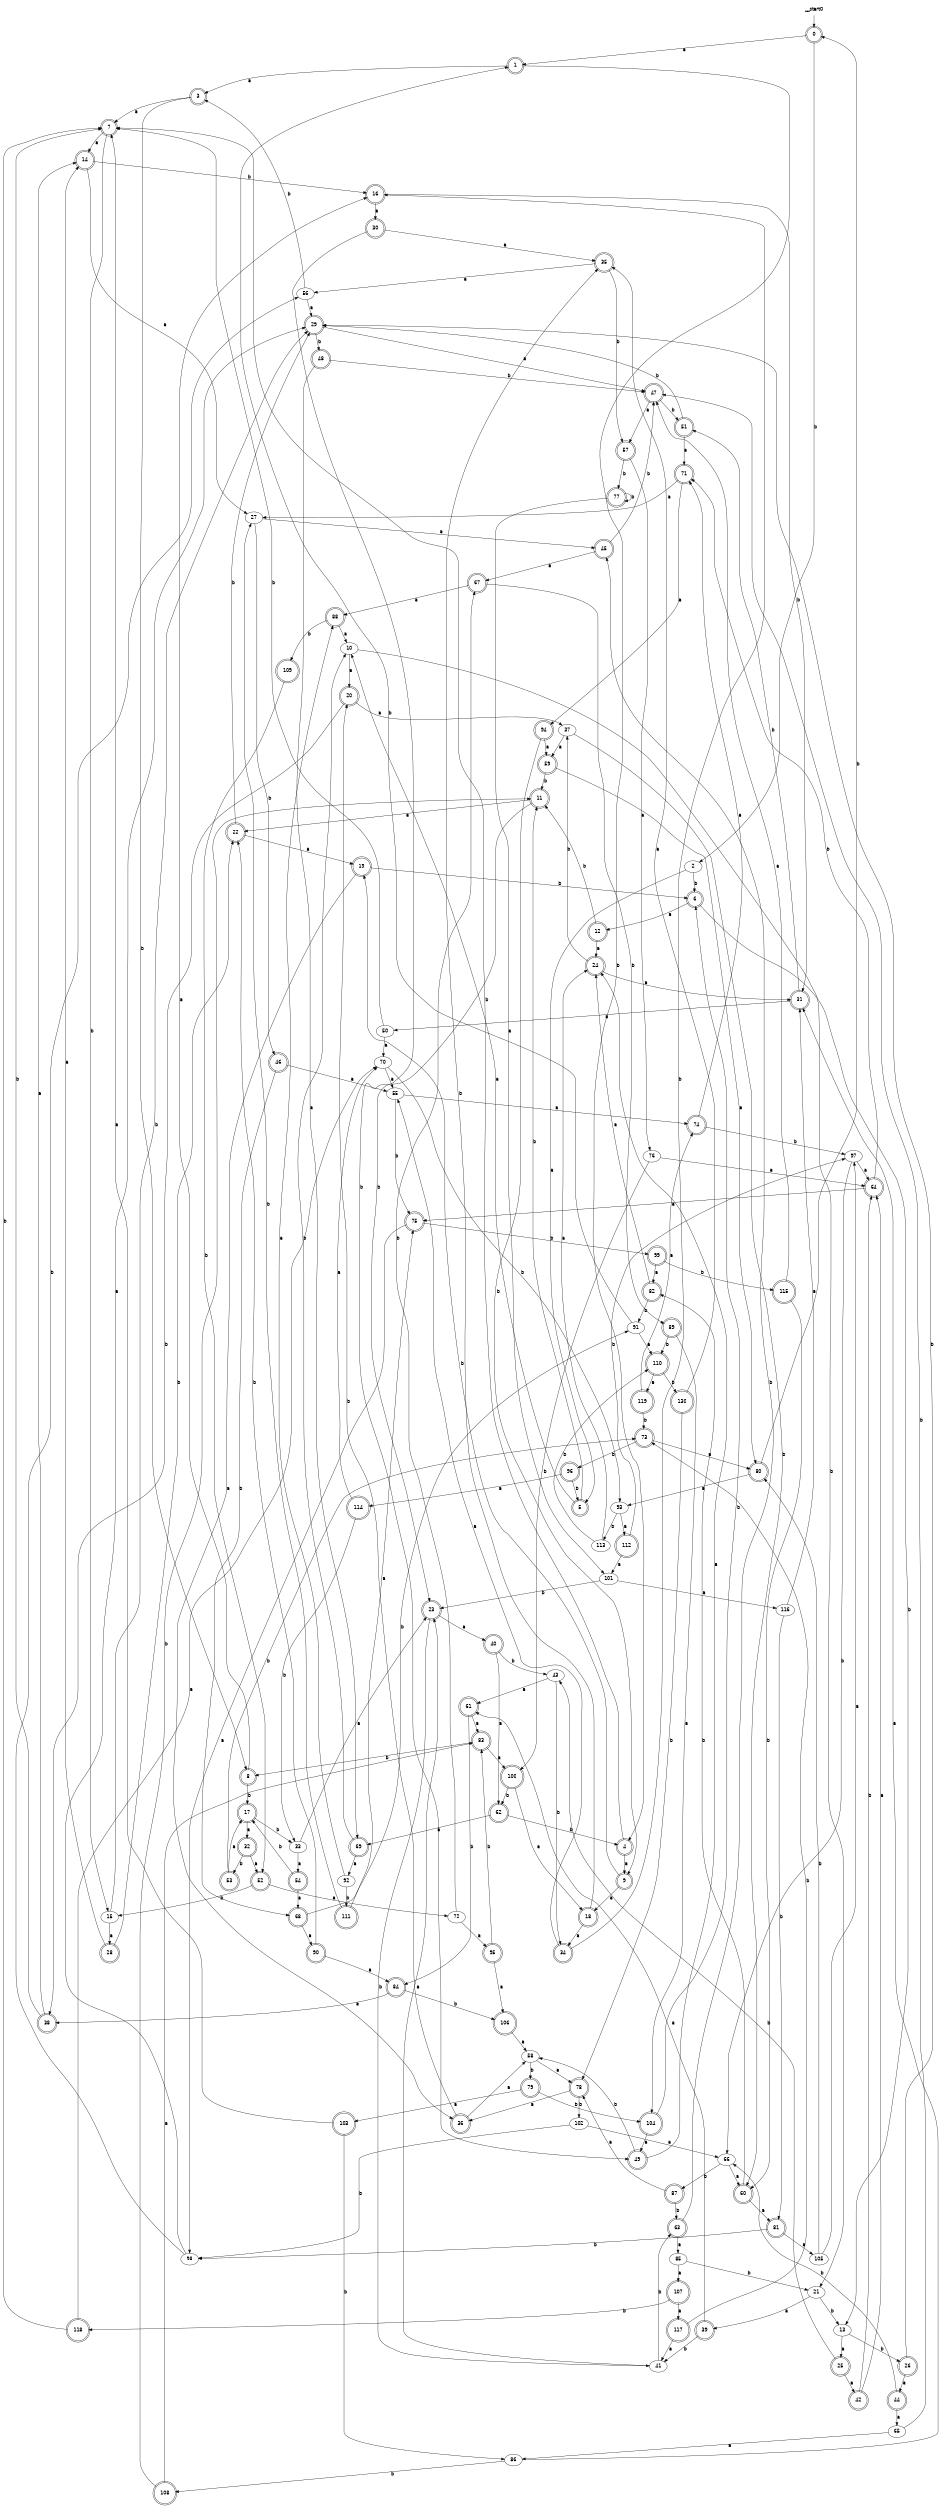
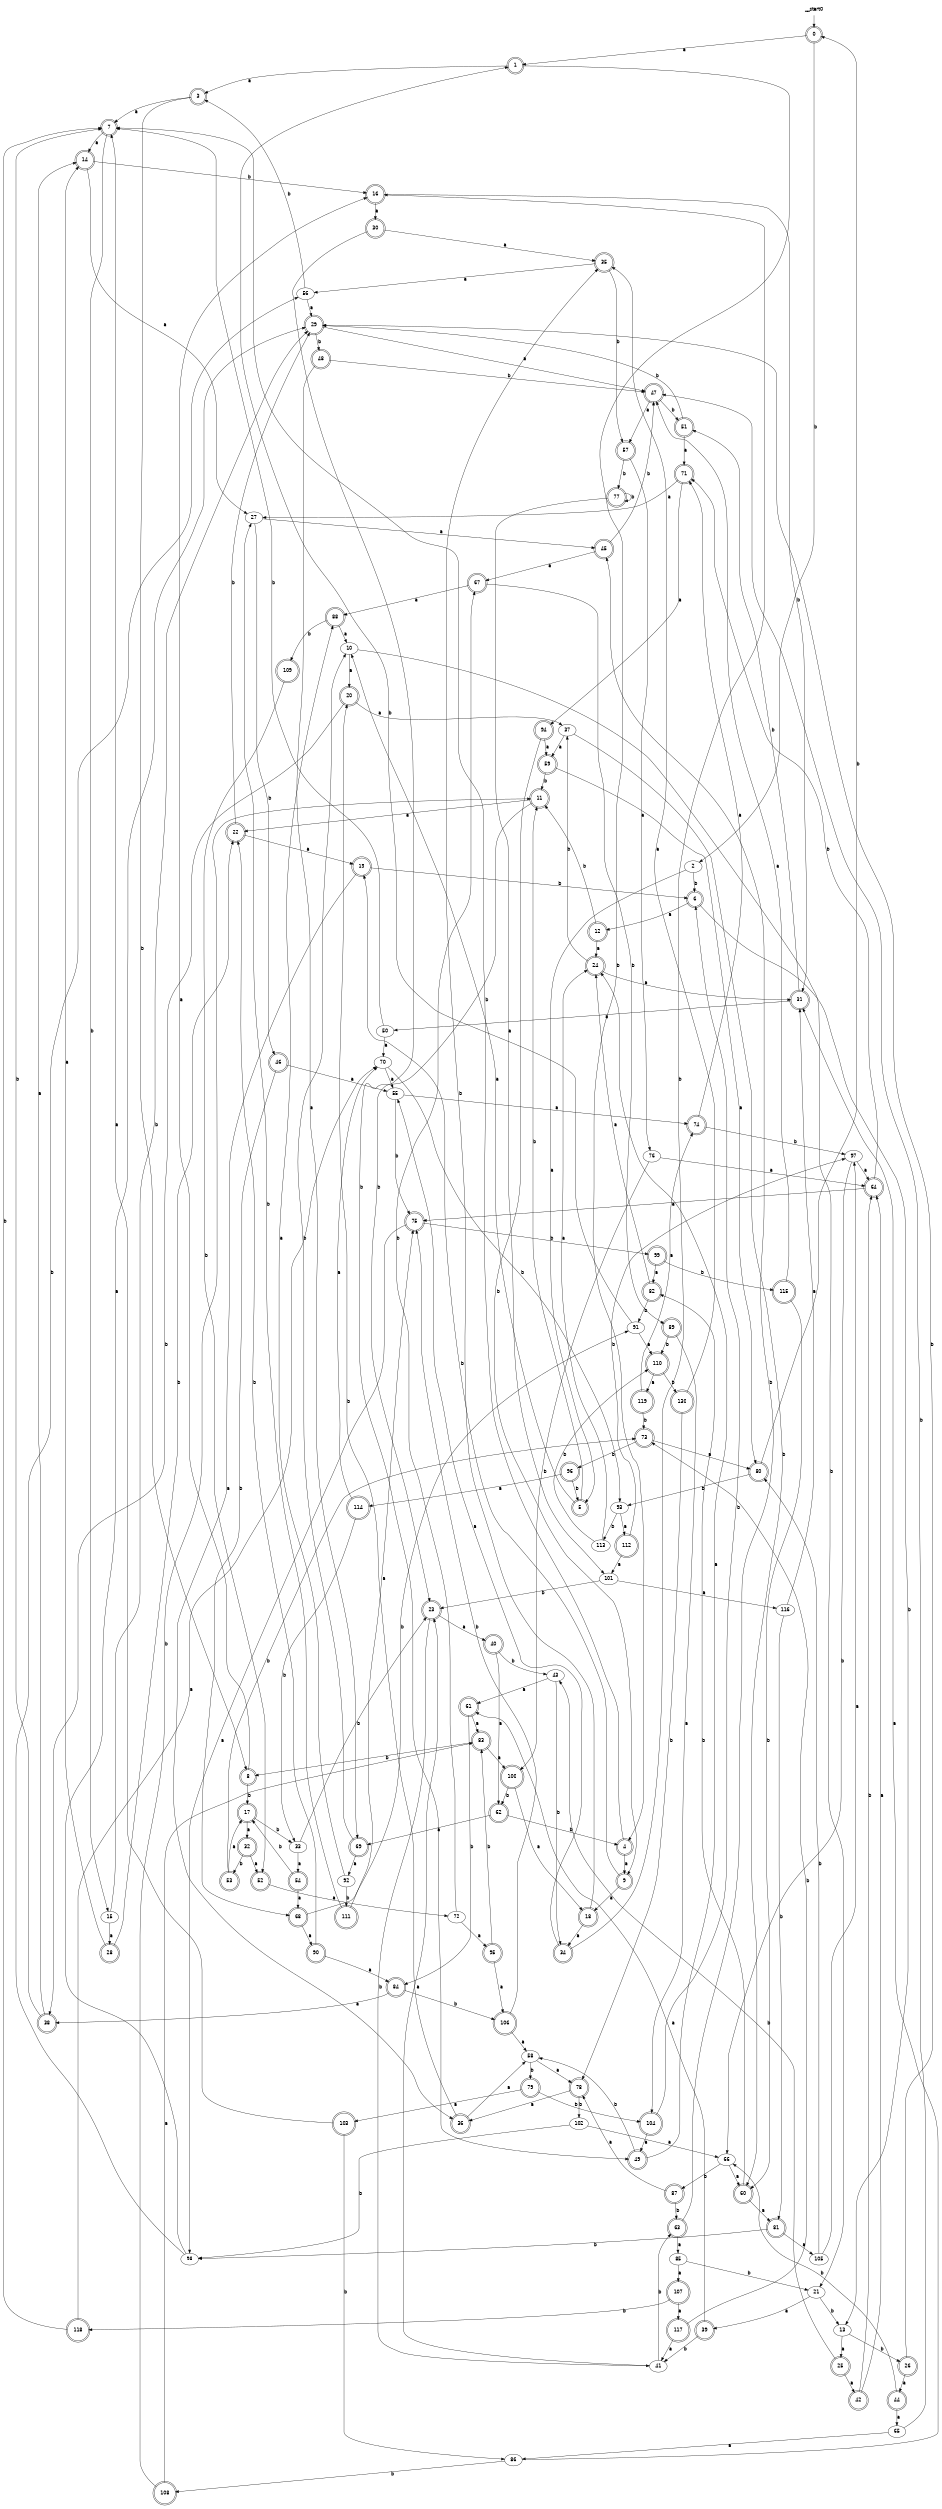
edge "80" -> "93": label "a" -> "b"
edge "106" -> "75": added, label "b"
edge "33" -> "23": label "a" -> "b"
edge "52" -> "15": removed, label "b"
